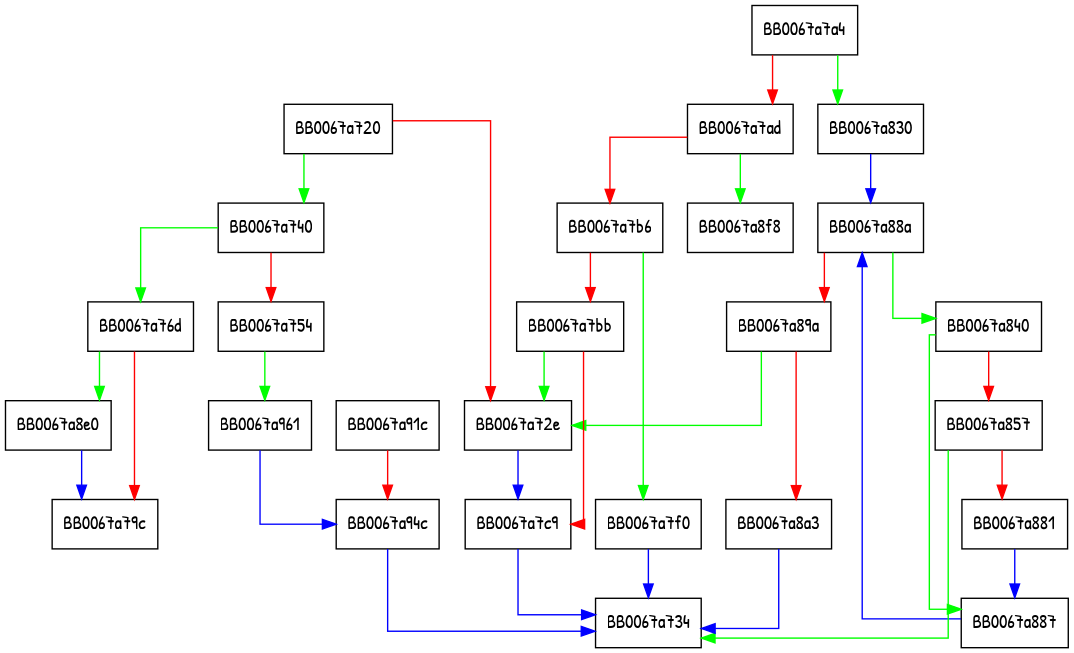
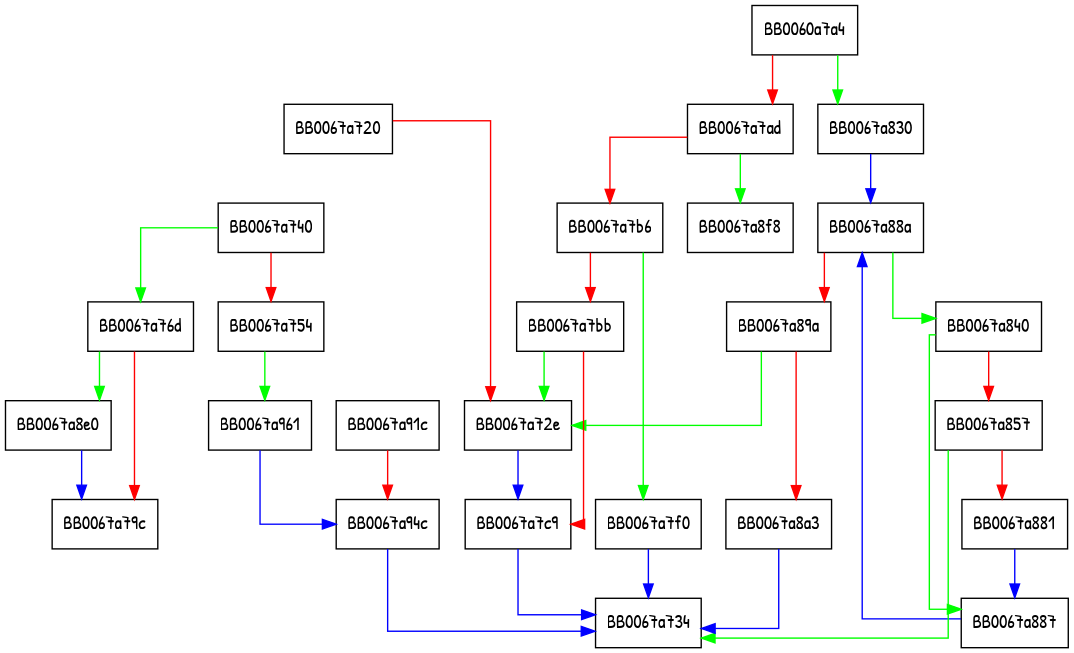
node "BB0067a7a4": label "BB0067a7a4" -> "BB0060a7a4"
edge "BB0067a720" -> "BB0067a740": removed
